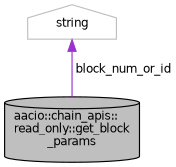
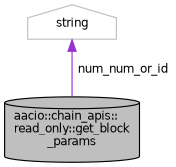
edge "aacio::chain_apis:: read_only::get_block _params" -> "string": label " block_num_or_id" -> " num_num_or_id"
